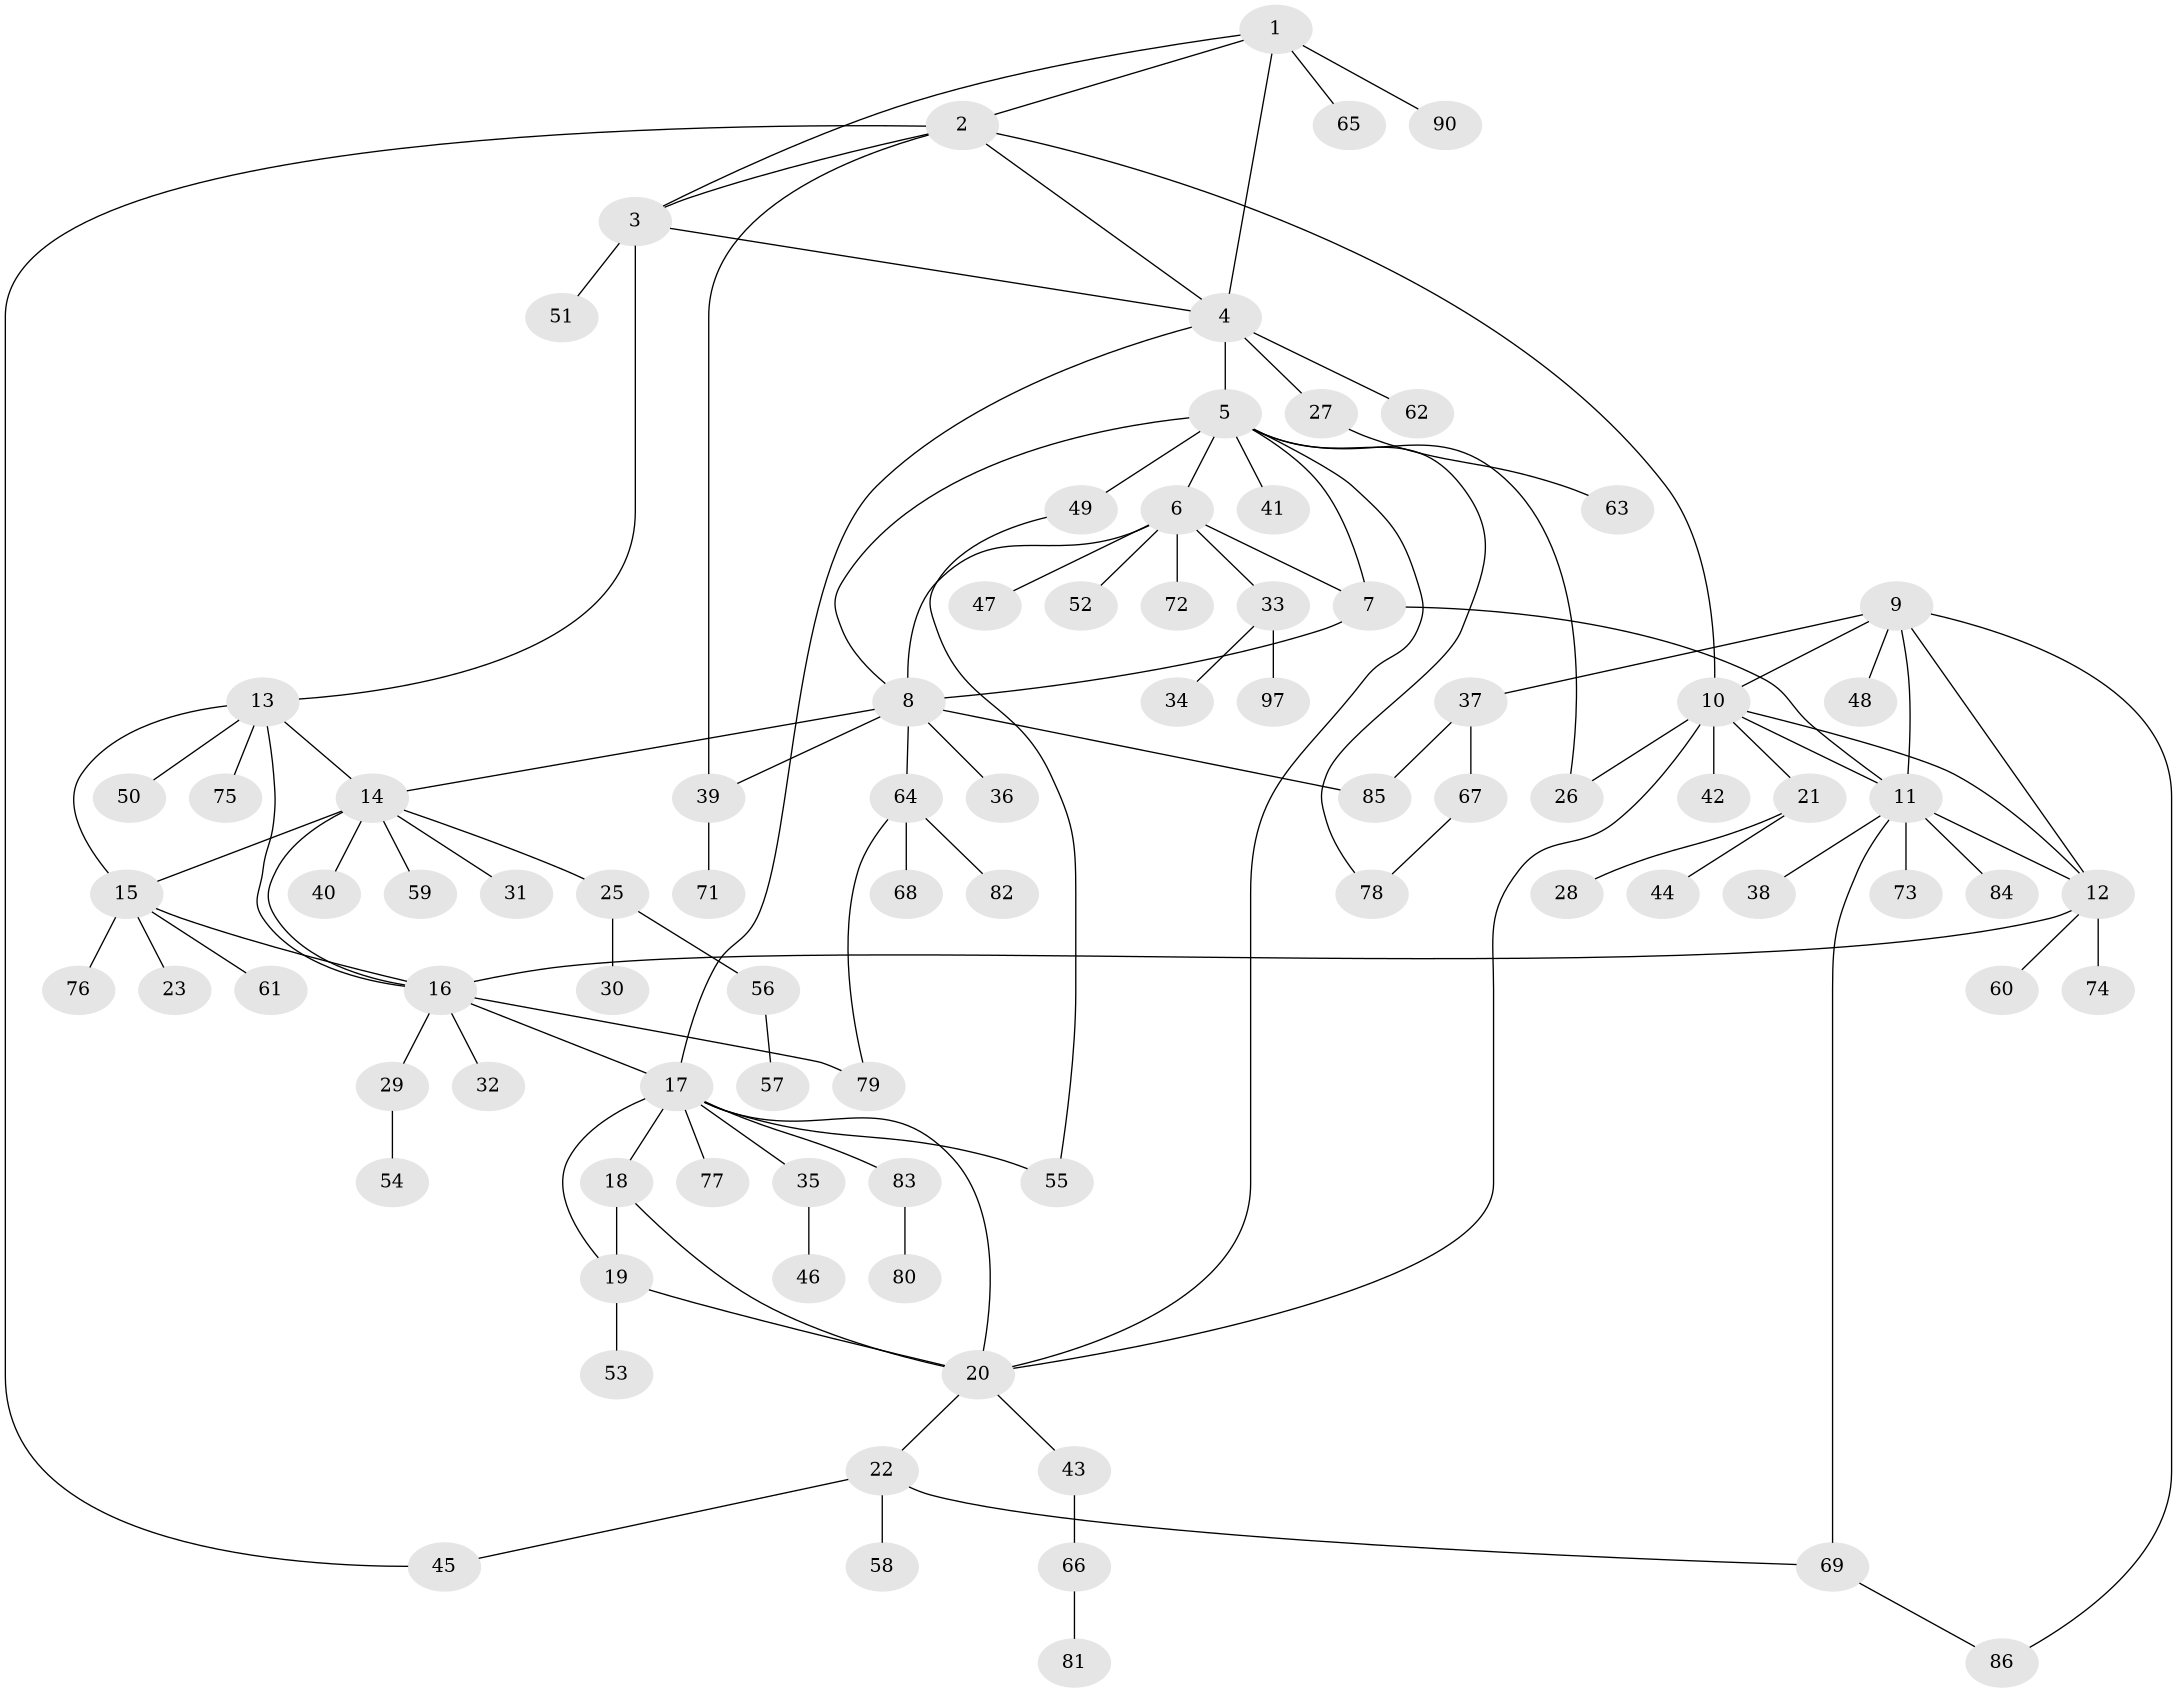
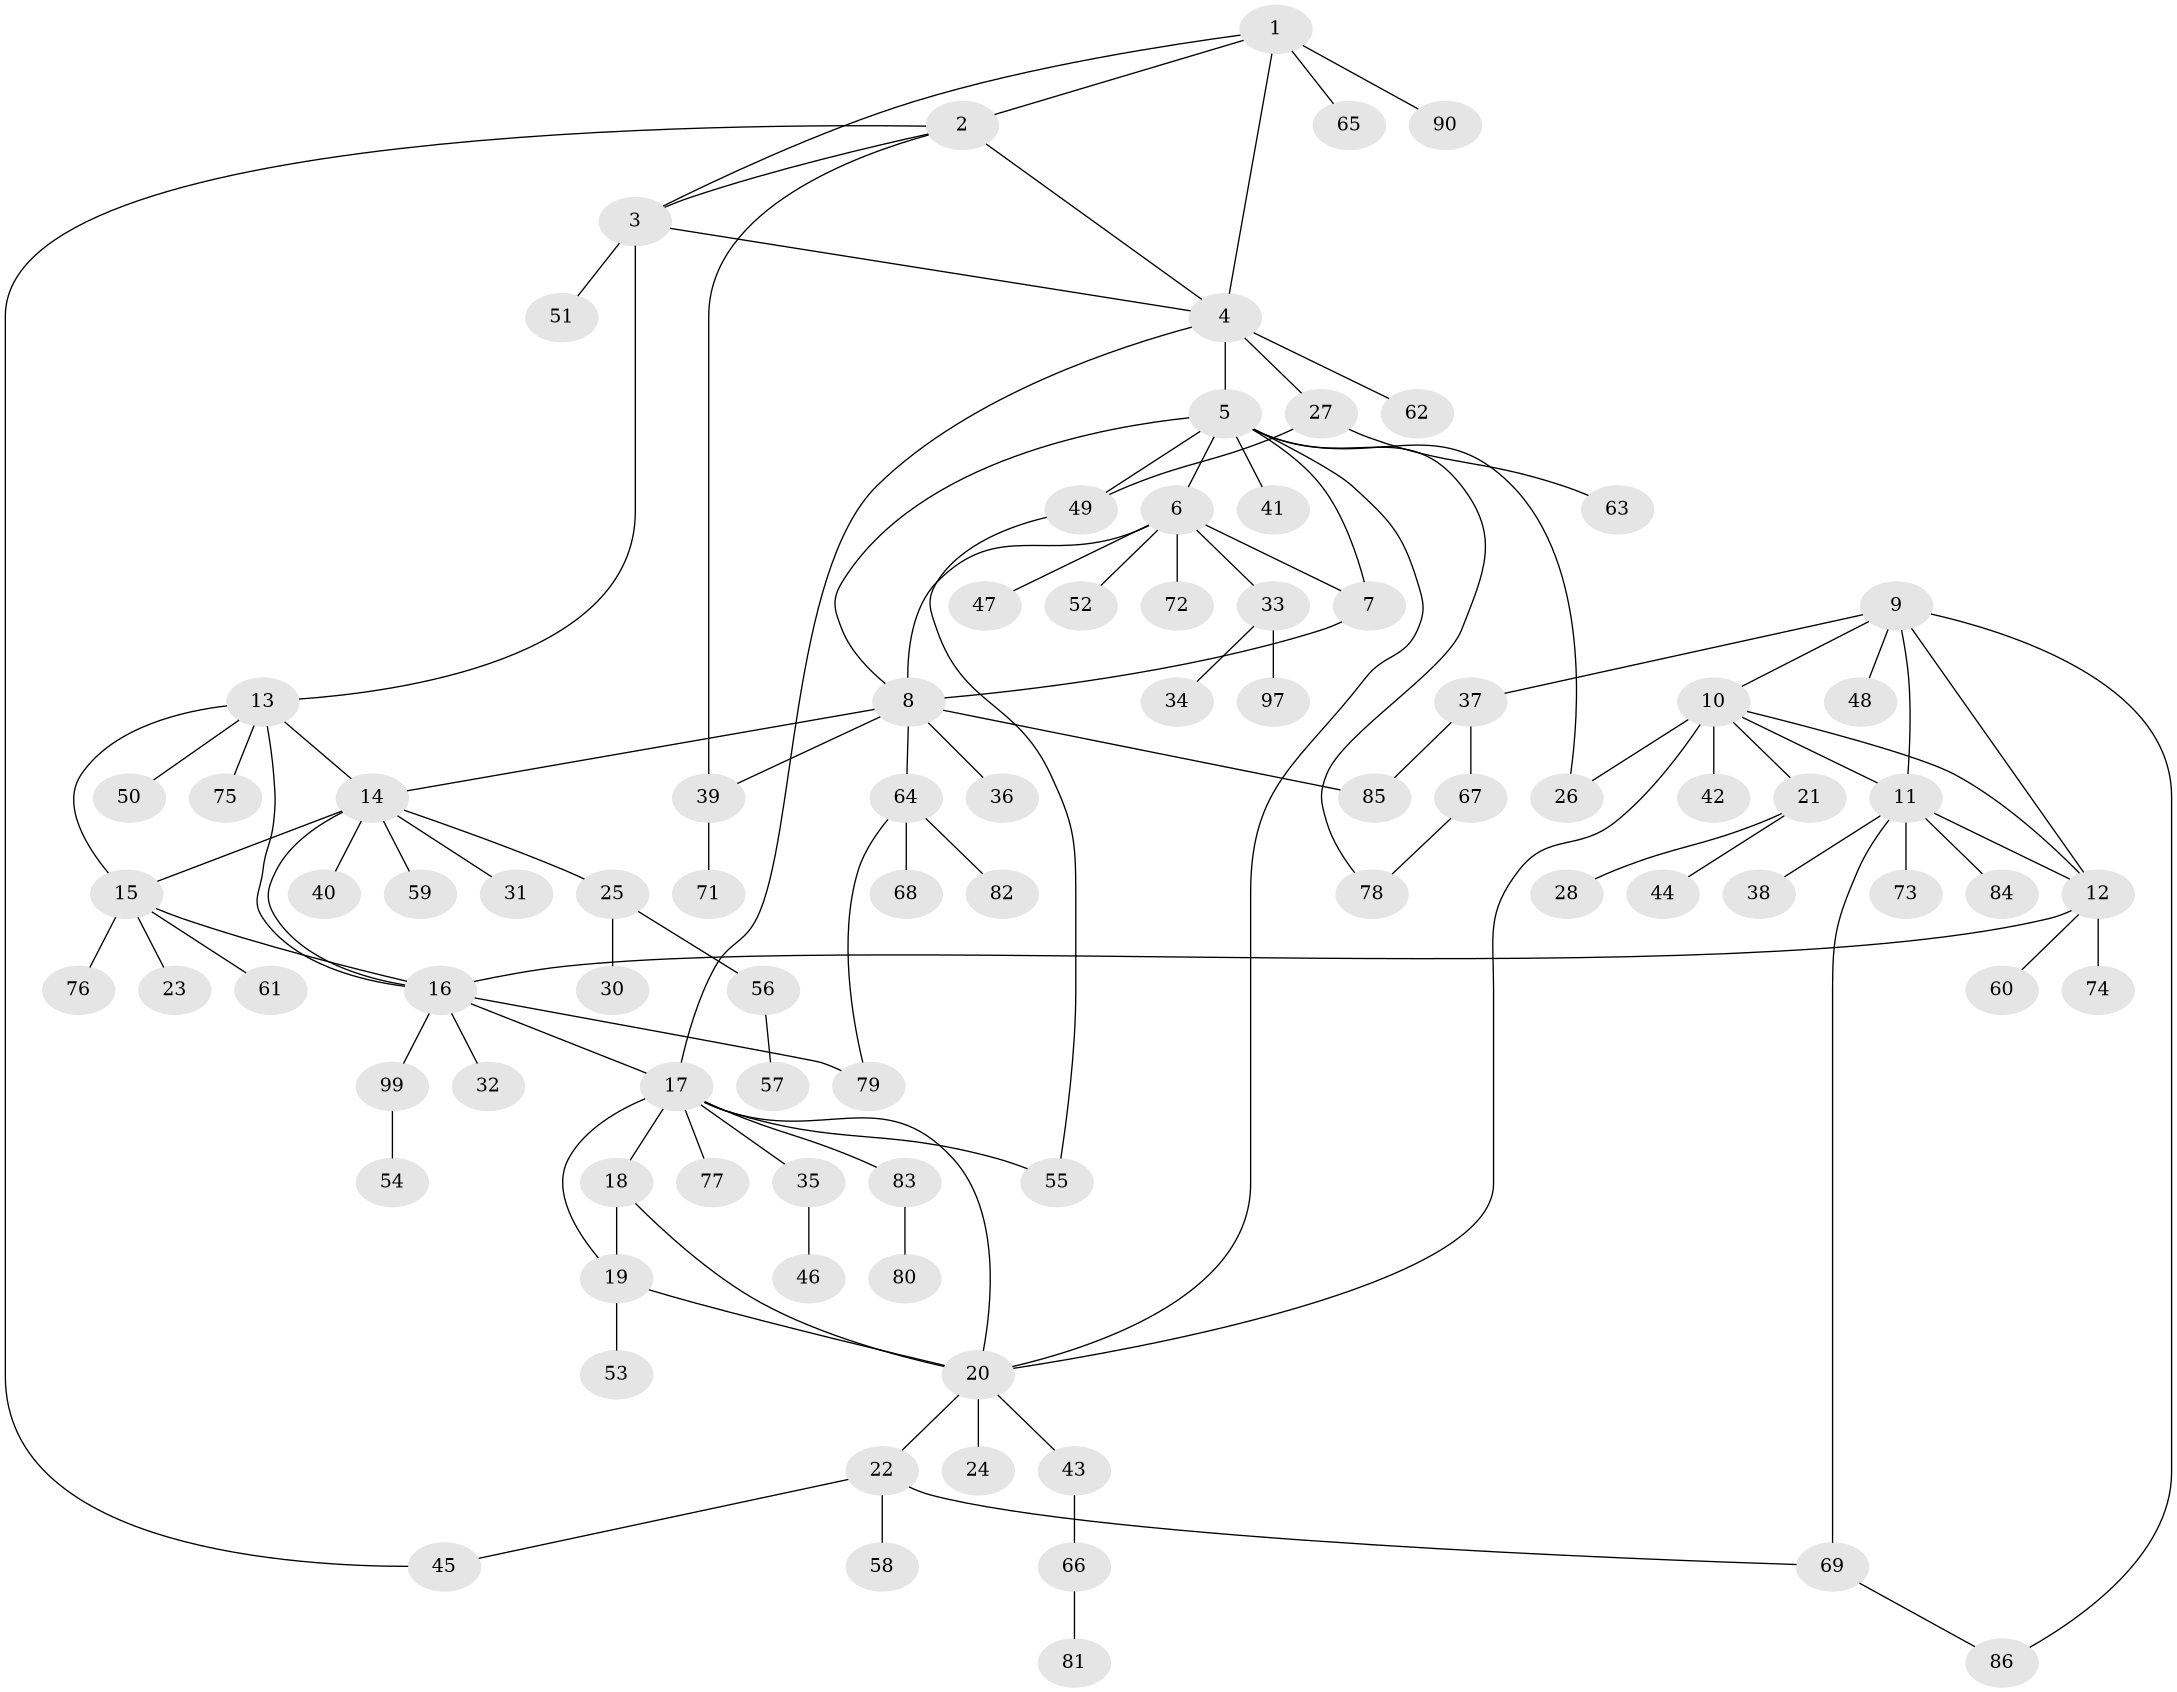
edge "2" -- "10": removed
edge "27" -- "49": added
edge "7" -- "11": removed
node "29": label "29" -> "99"
node "24": added
